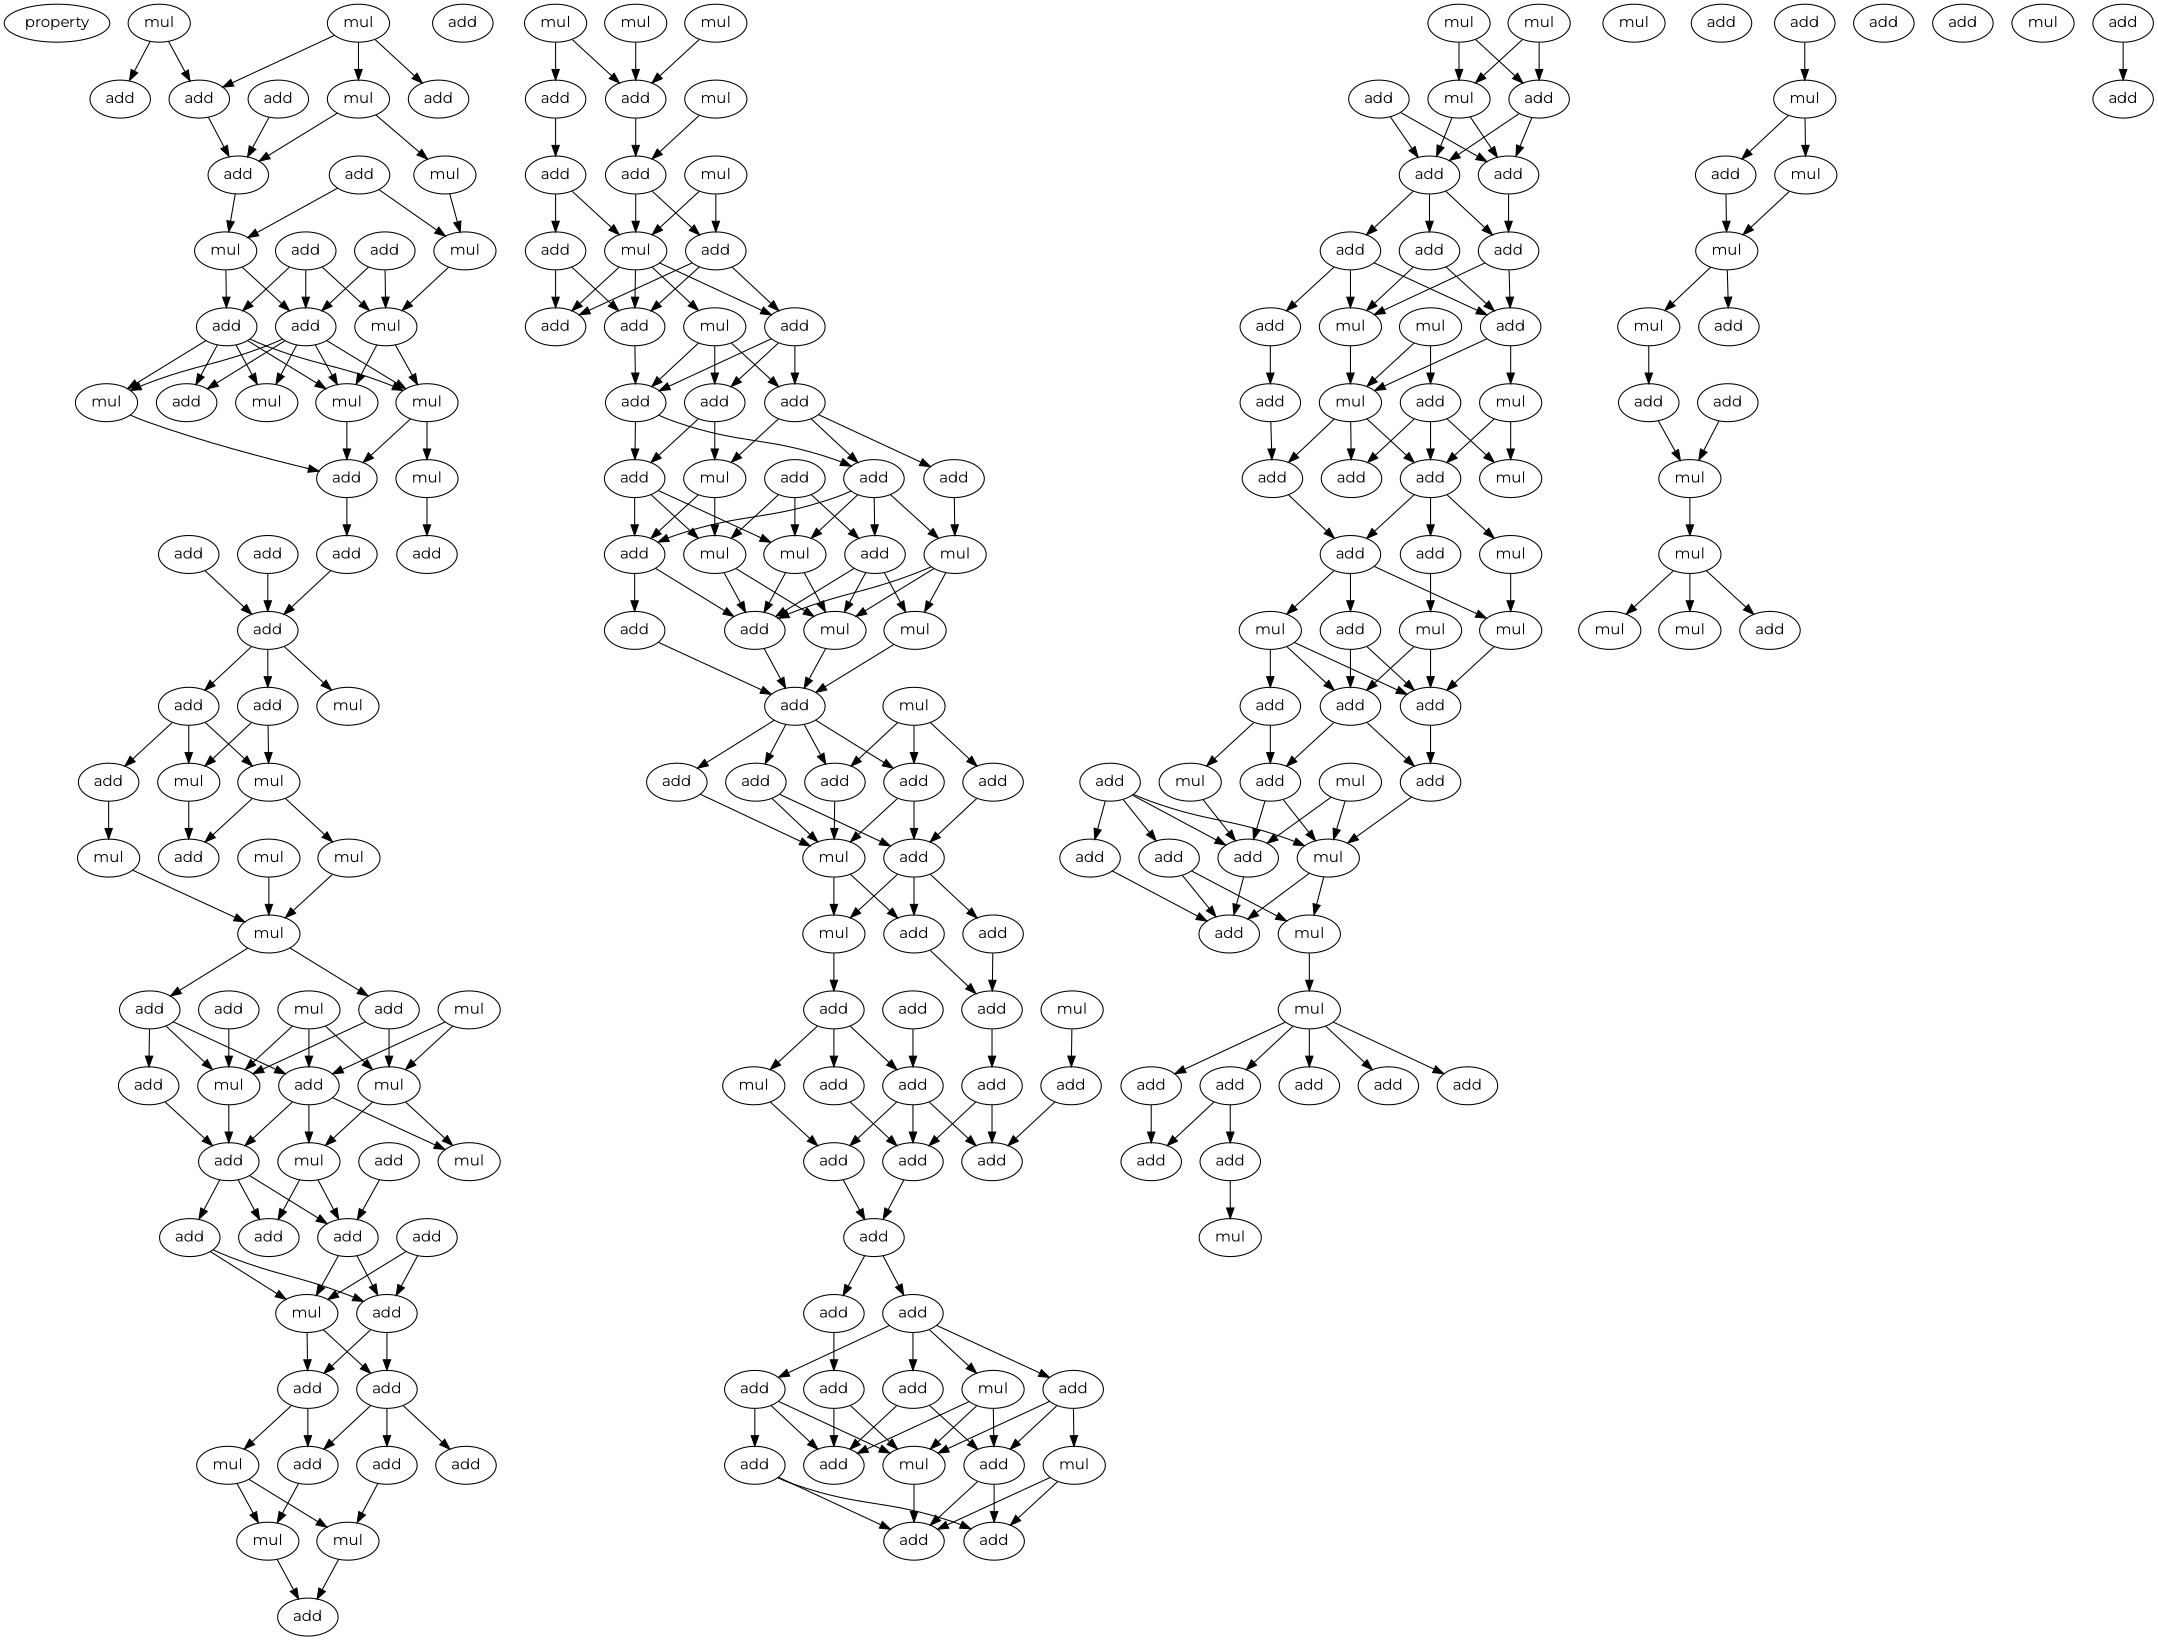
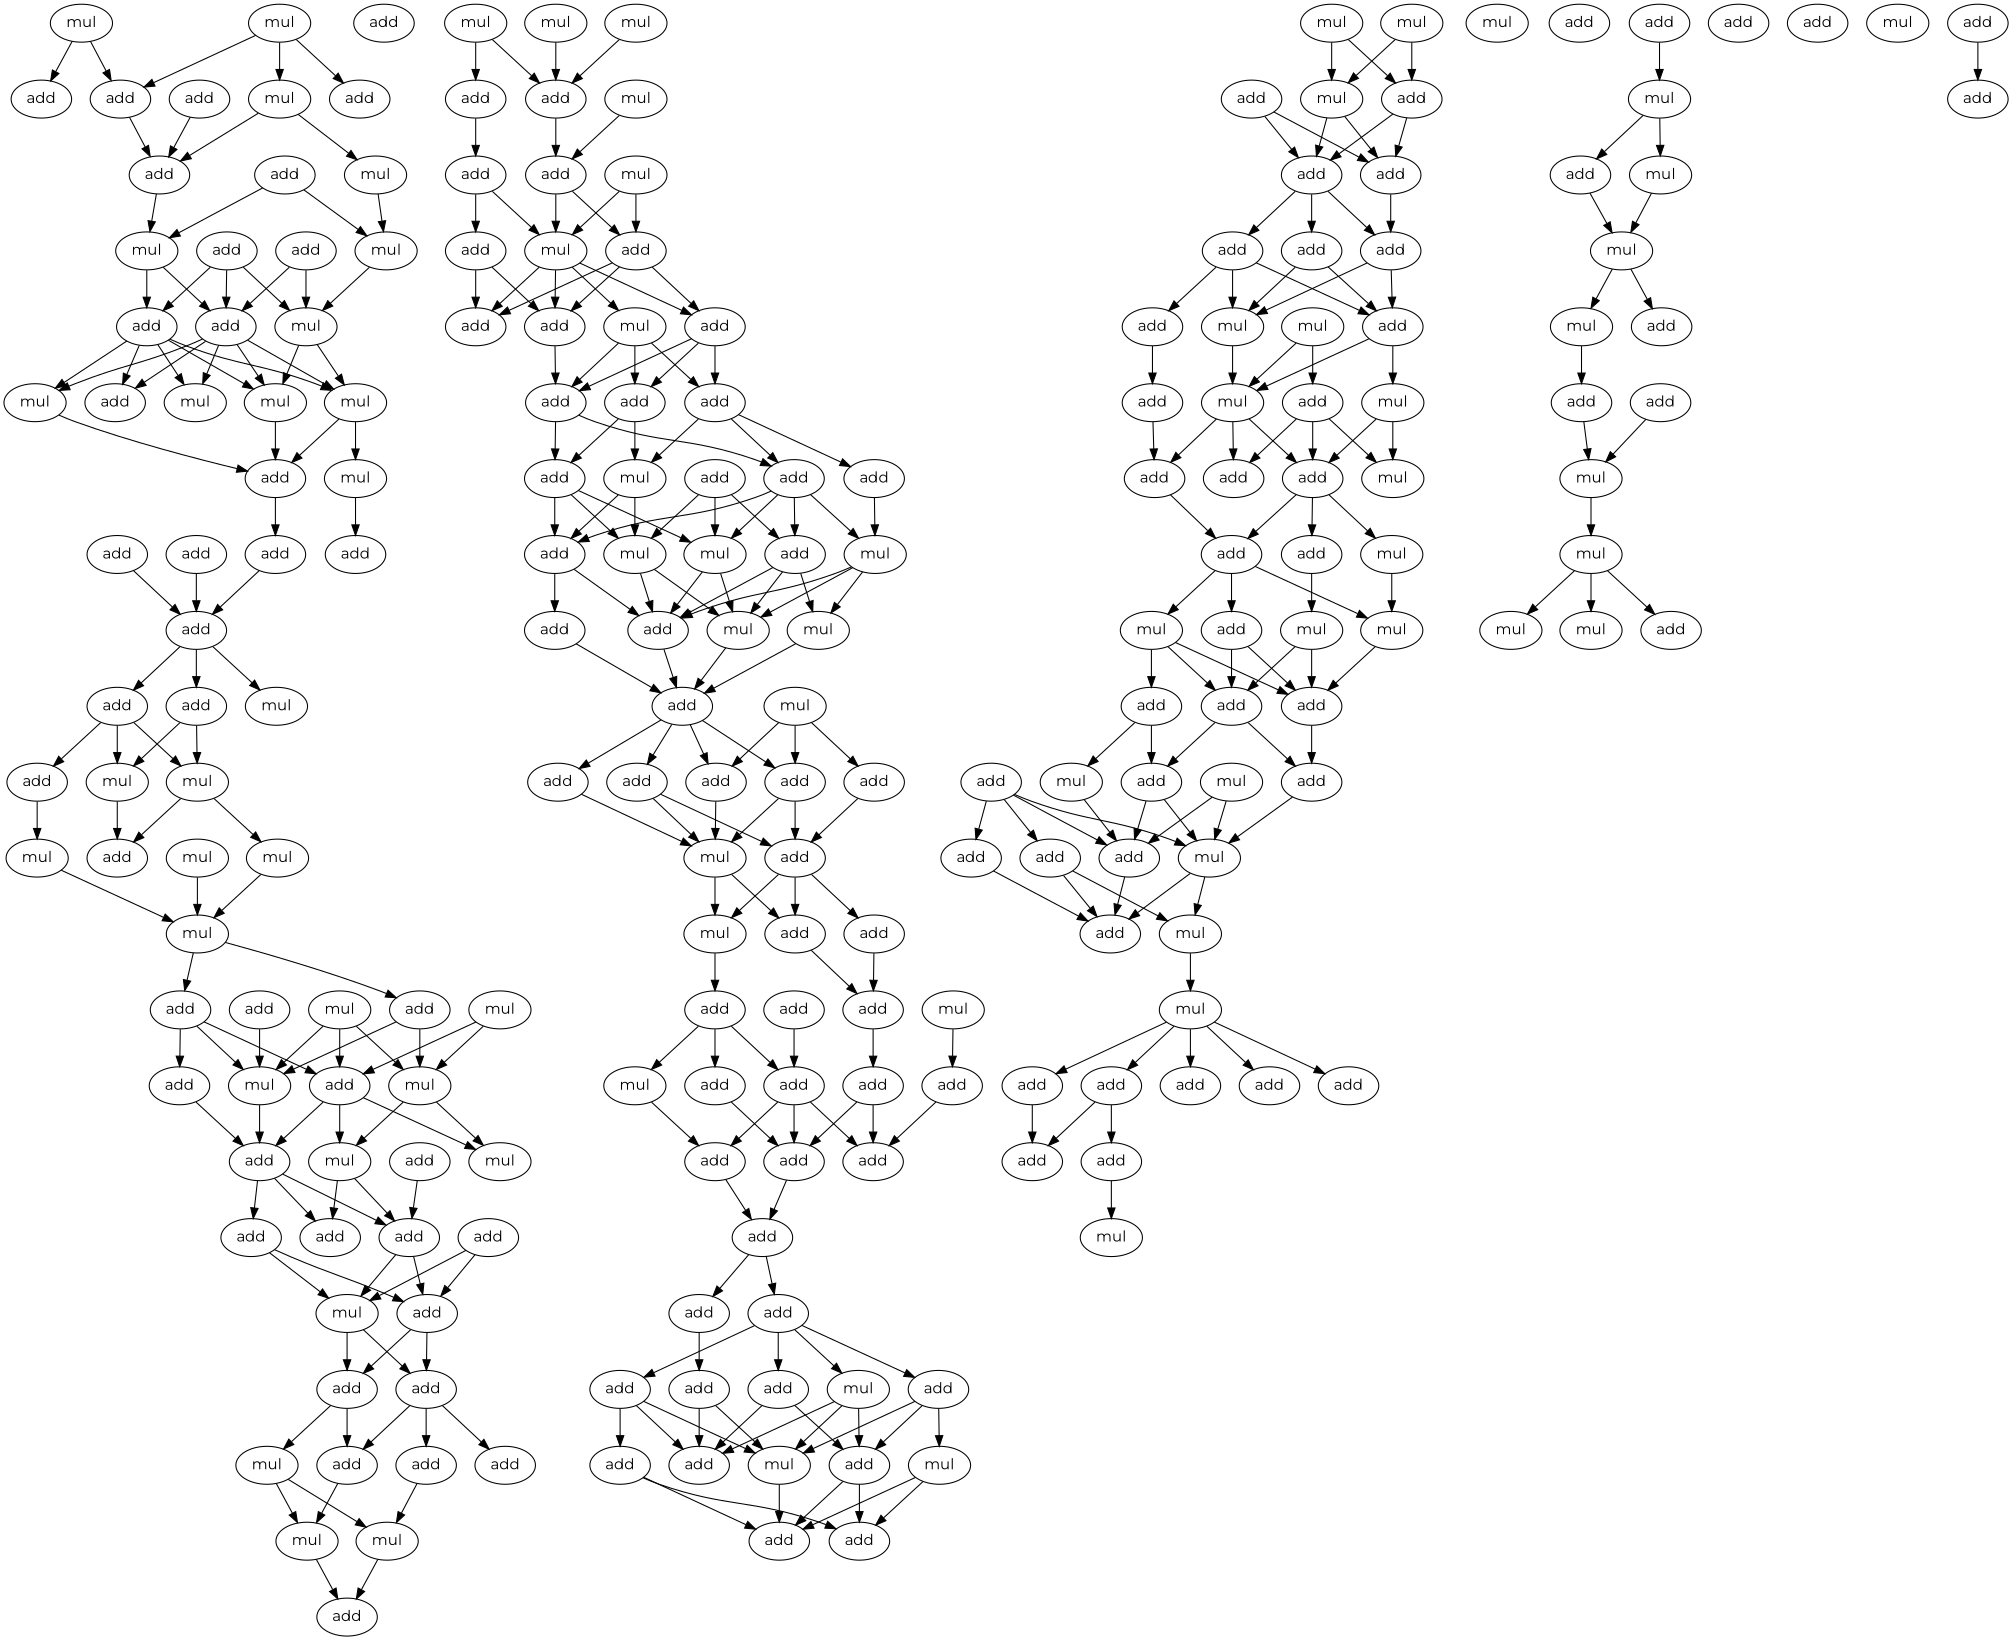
node "property": removed
